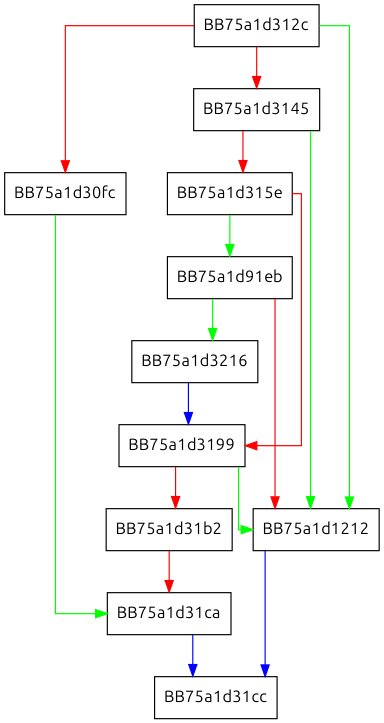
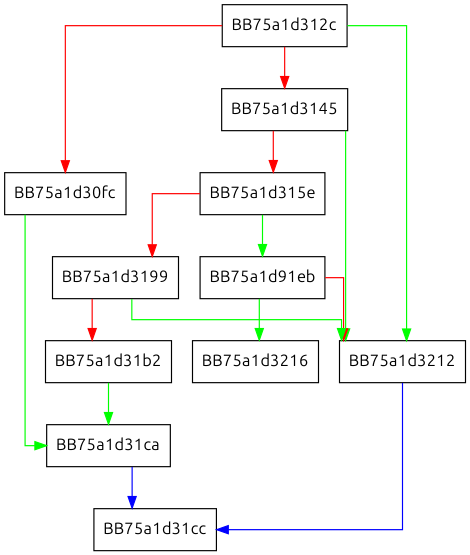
edge "BB75a1d3216" -> "BB75a1d3199": removed
node "BB75a1d1212": label "BB75a1d1212" -> "BB75a1d3212"
edge "BB75a1d31b2" -> "BB75a1d31ca": color red -> green
